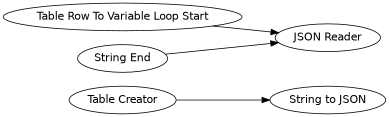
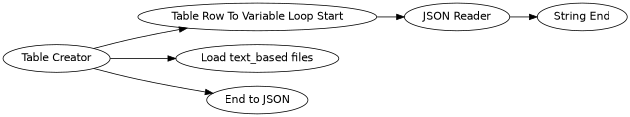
edge "Table Creator" -> "Table Row To Variable Loop Start": added
edge "String End" -> "JSON Reader": reversed
node "Load text_based files": added
node "String to JSON": label "String to JSON" -> "End to JSON"
